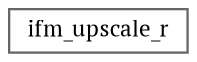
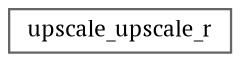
node "ifm_upscale_r": label "ifm_upscale_r" -> "upscale_upscale_r"
